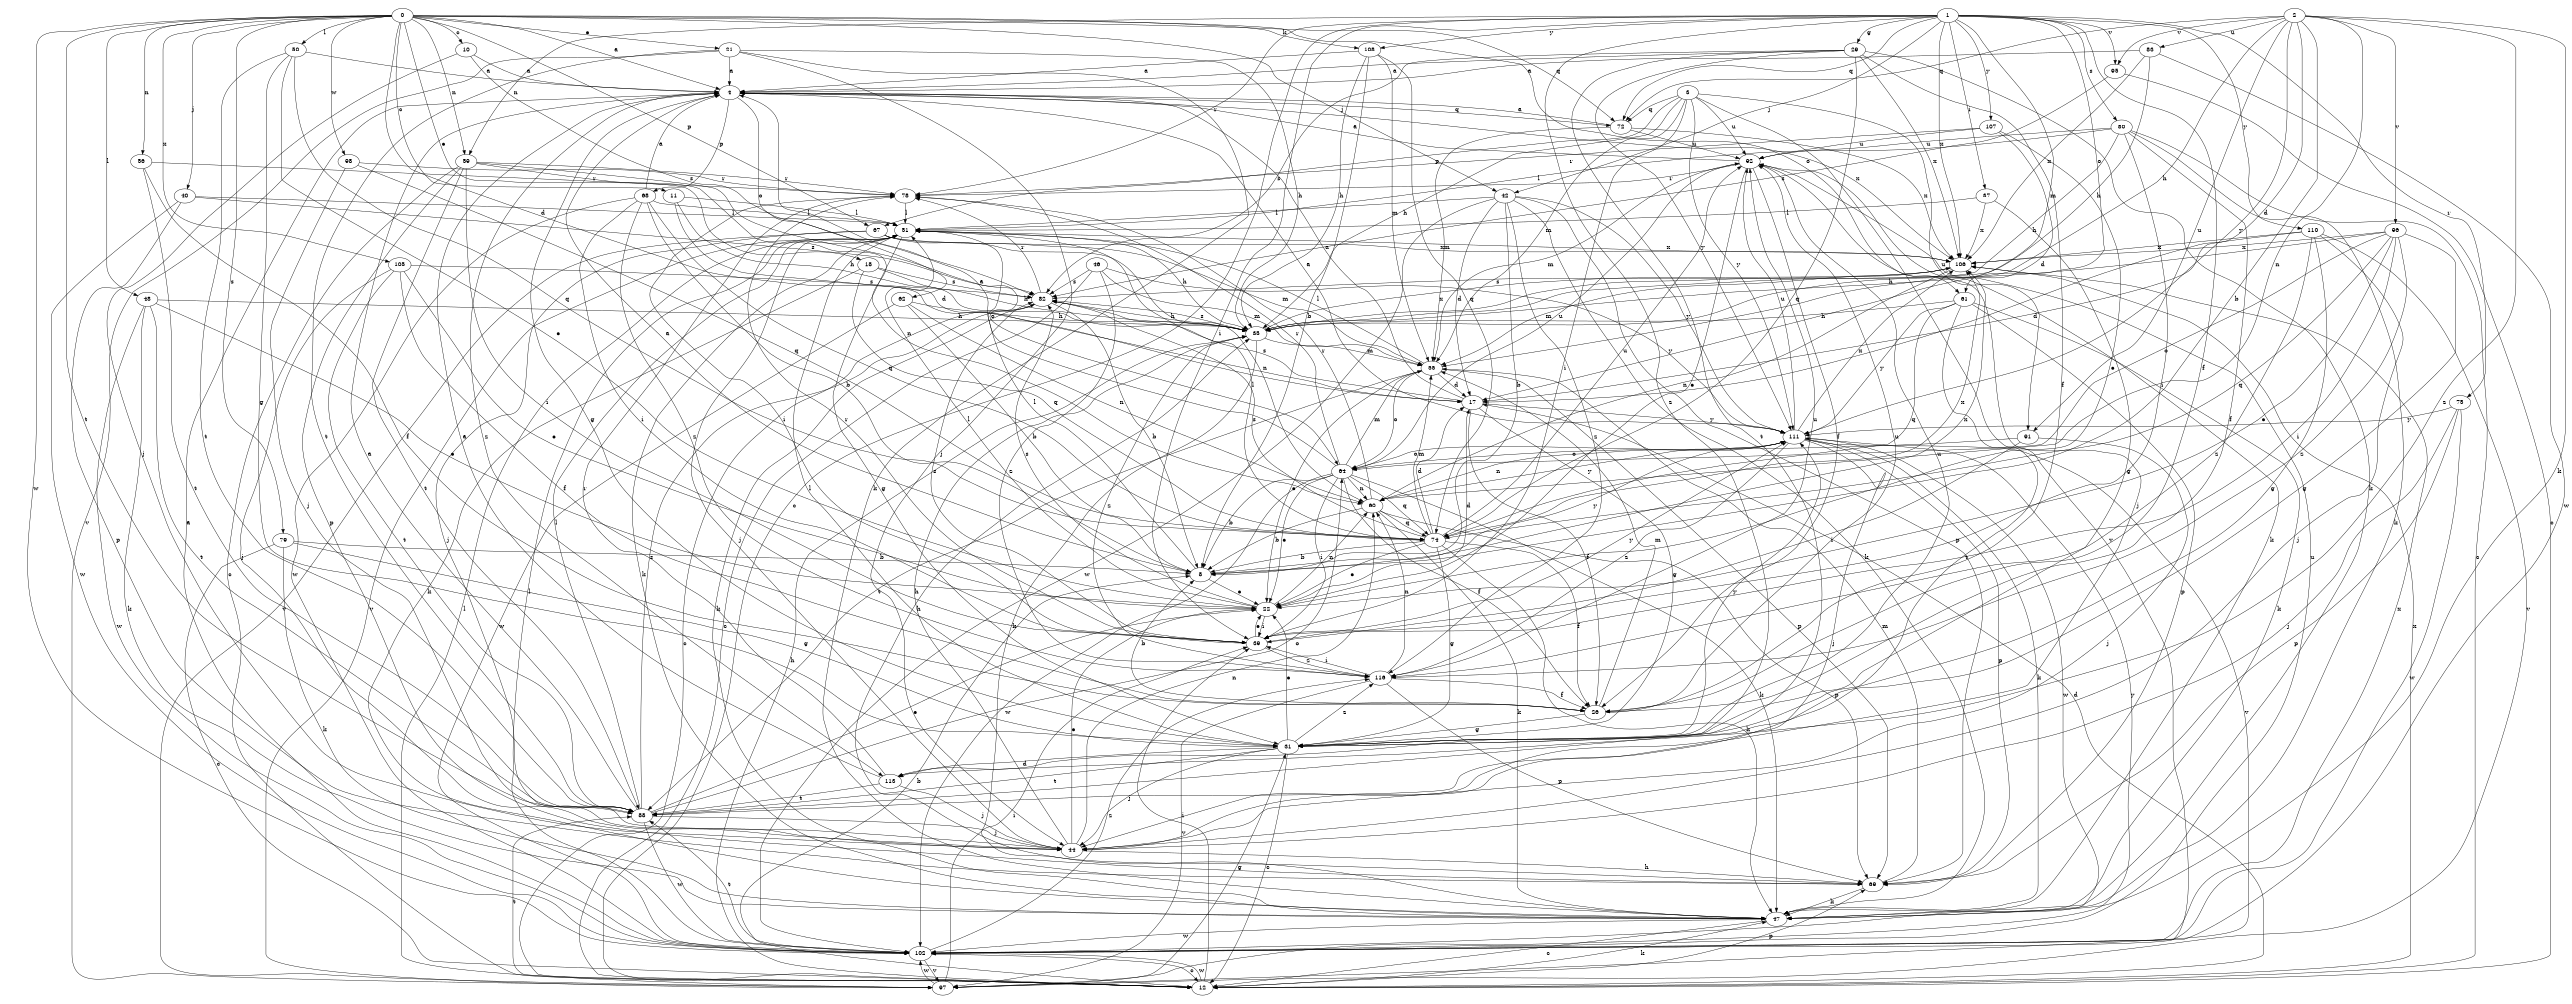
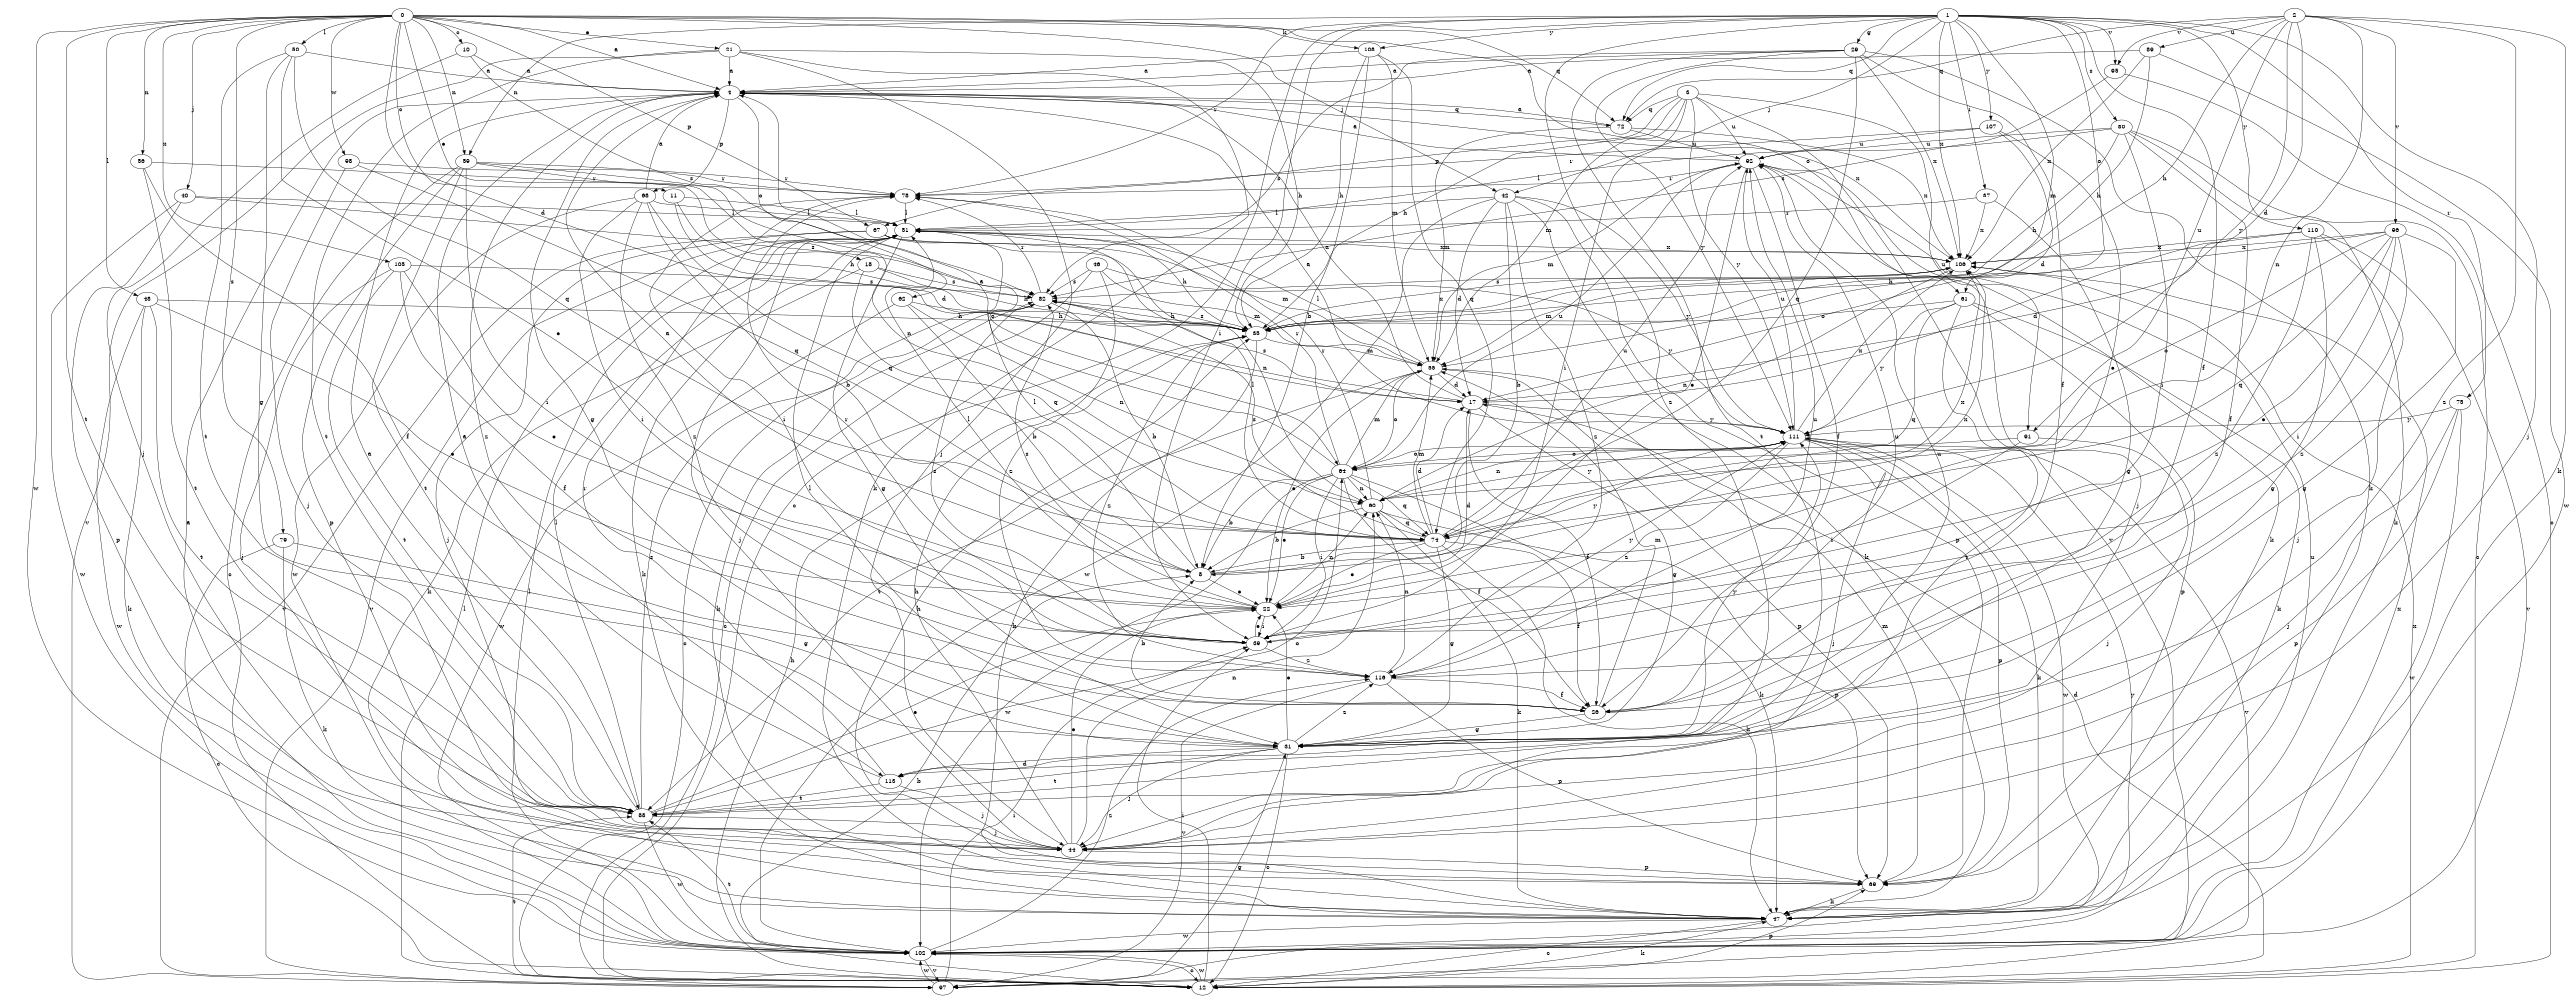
node "83": label "83" -> "89"
edge "37" -> "51": label "l" -> "r"
edge "61" -> "35": label "h" -> "o"
edge "2" -> "8": removed, label "b"
edge "79" -> "8": removed, label "b"
edge "1" -> "44": added, label "j"
edge "116" -> "39": removed, label "i"
edge "44" -> "69": label "h" -> "p"
